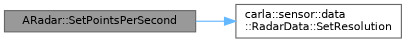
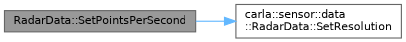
node "ARadar::SetPointsPerSecond": label "ARadar::SetPointsPerSecond" -> "RadarData::SetPointsPerSecond"
